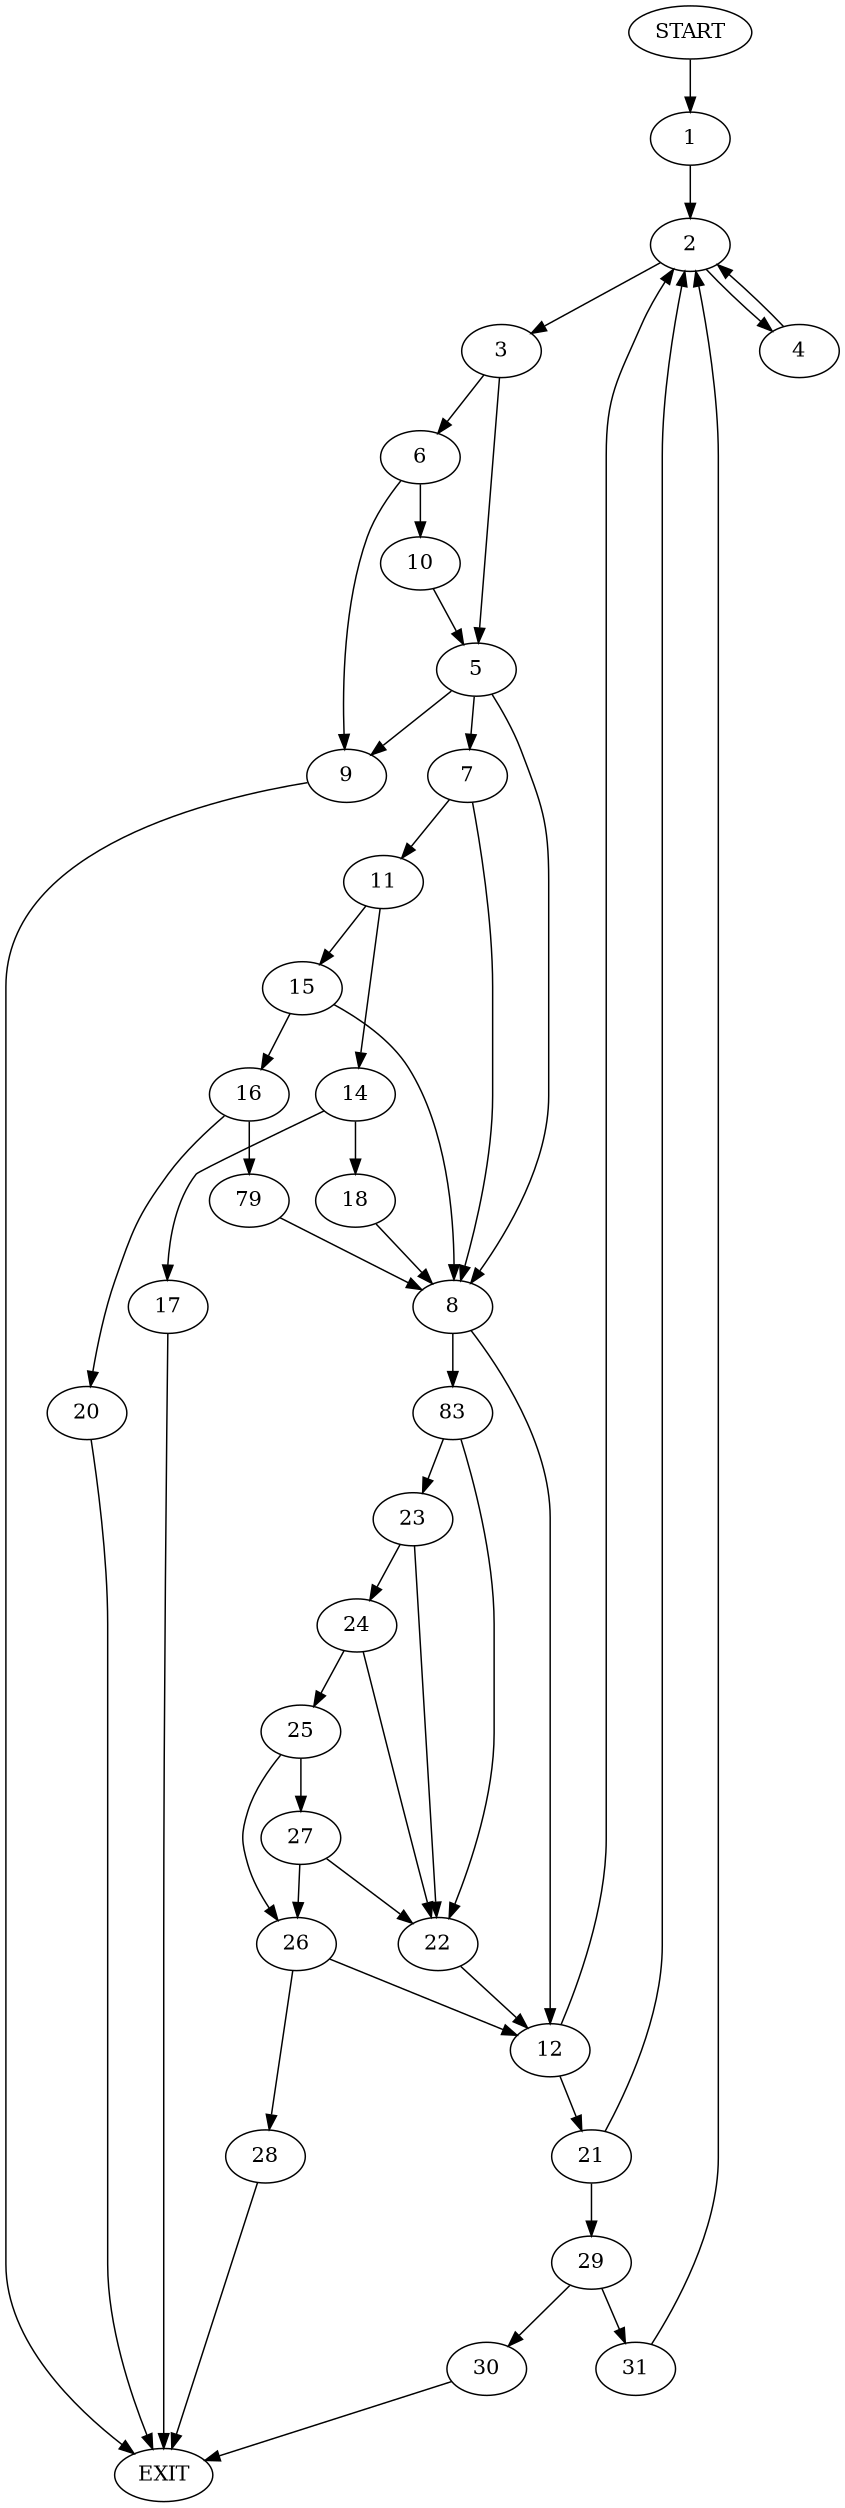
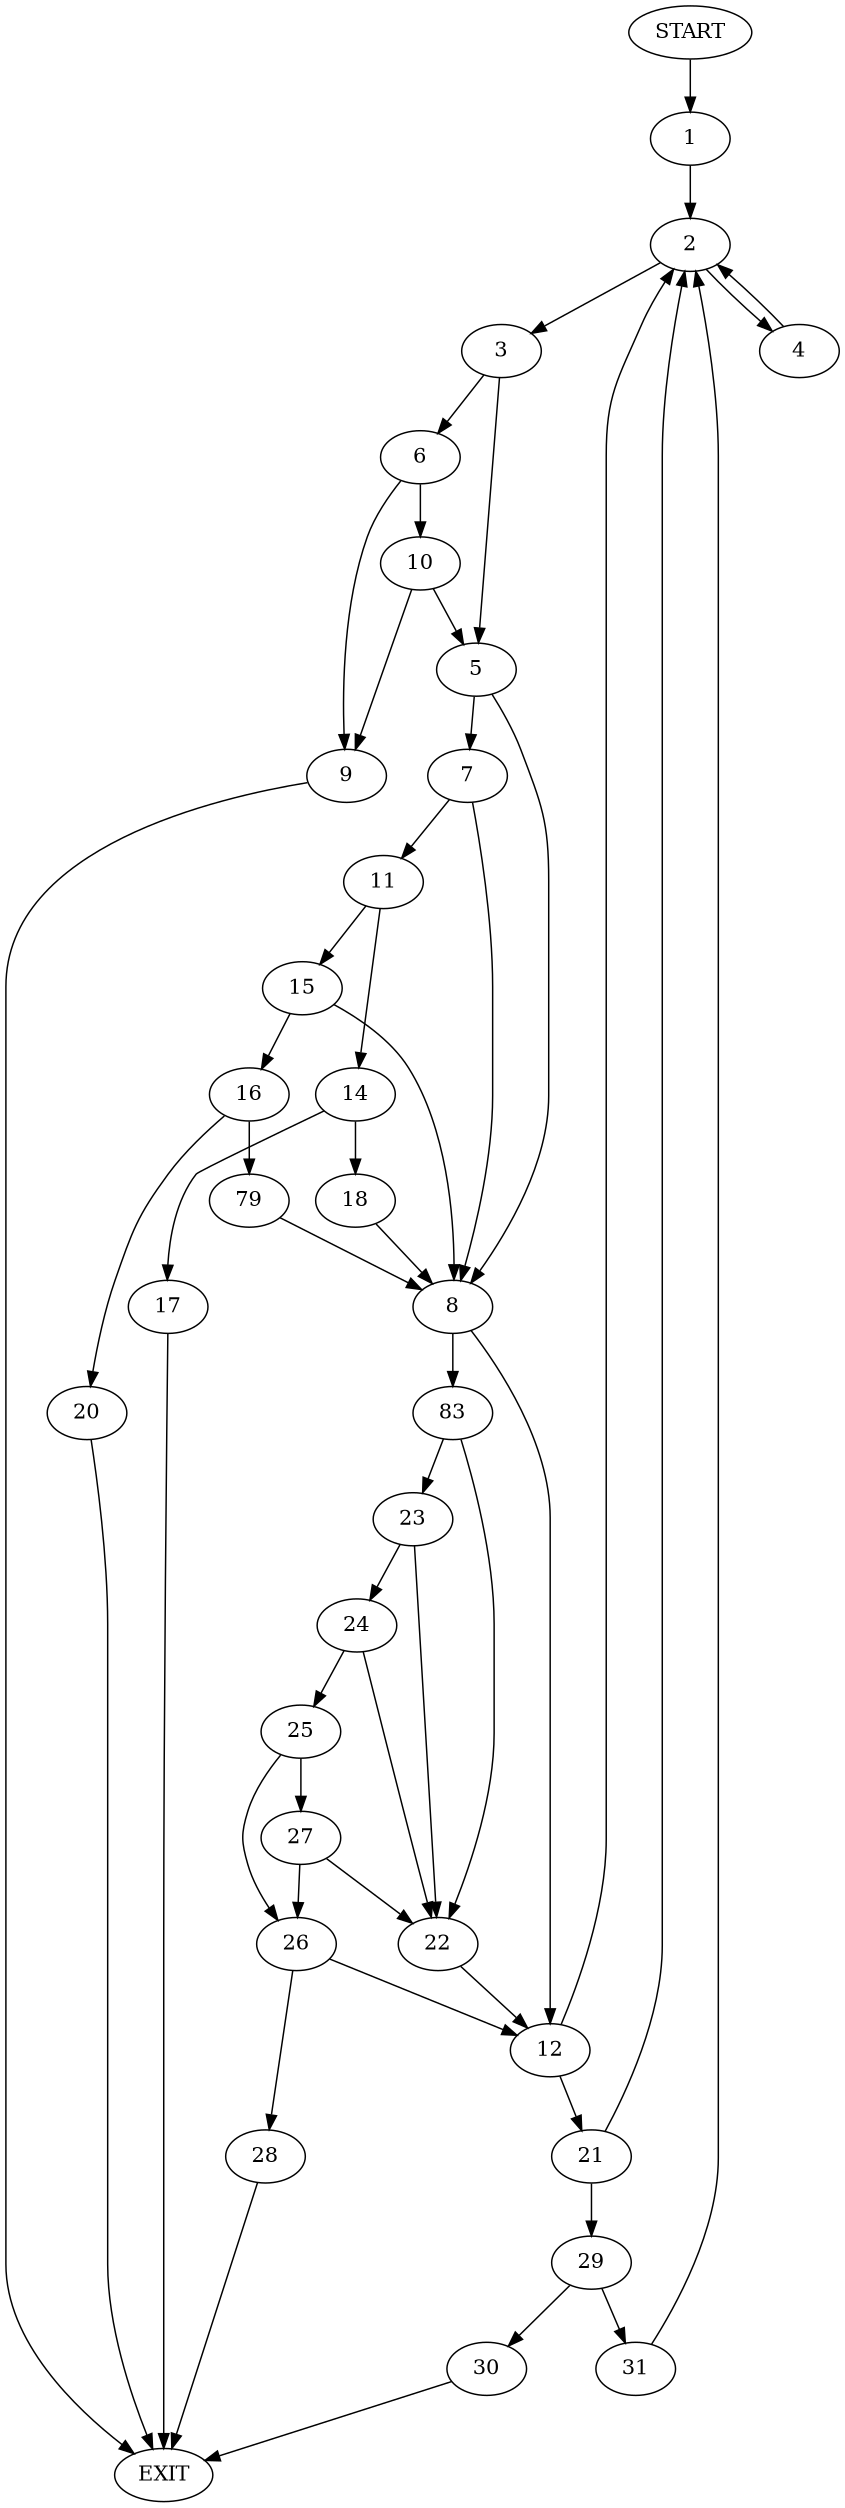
edge "5" -> "9": now "10" -> "9"
